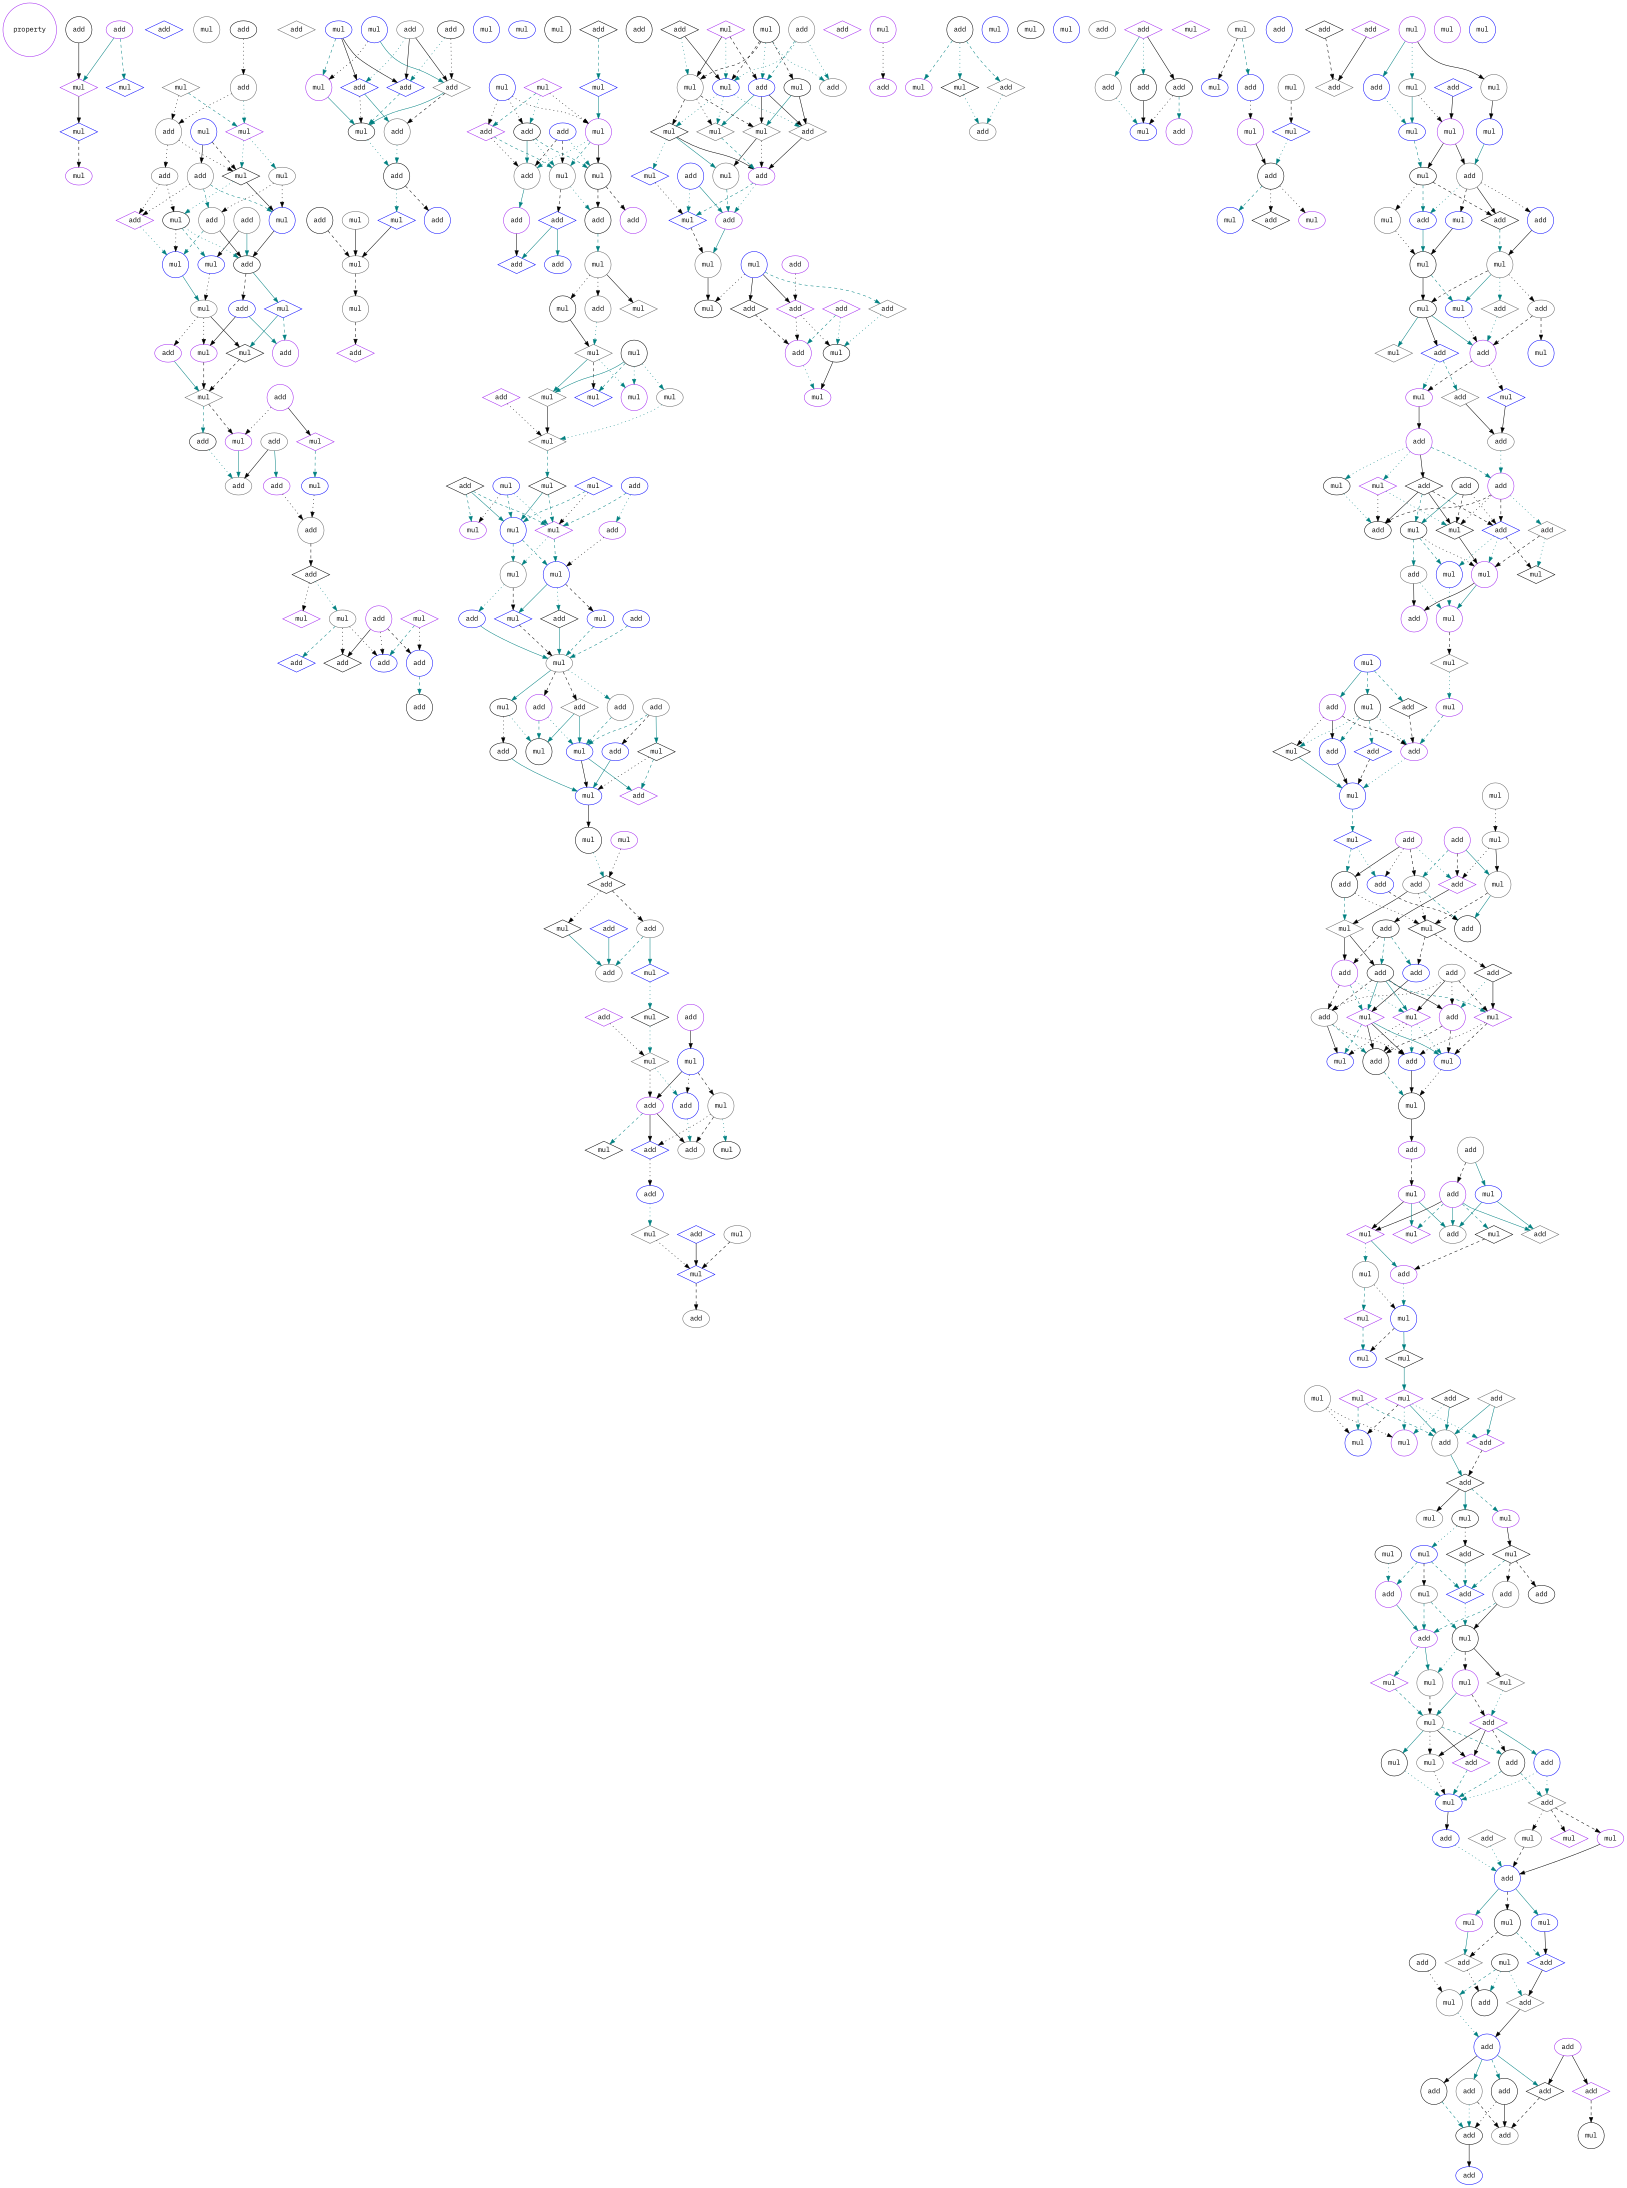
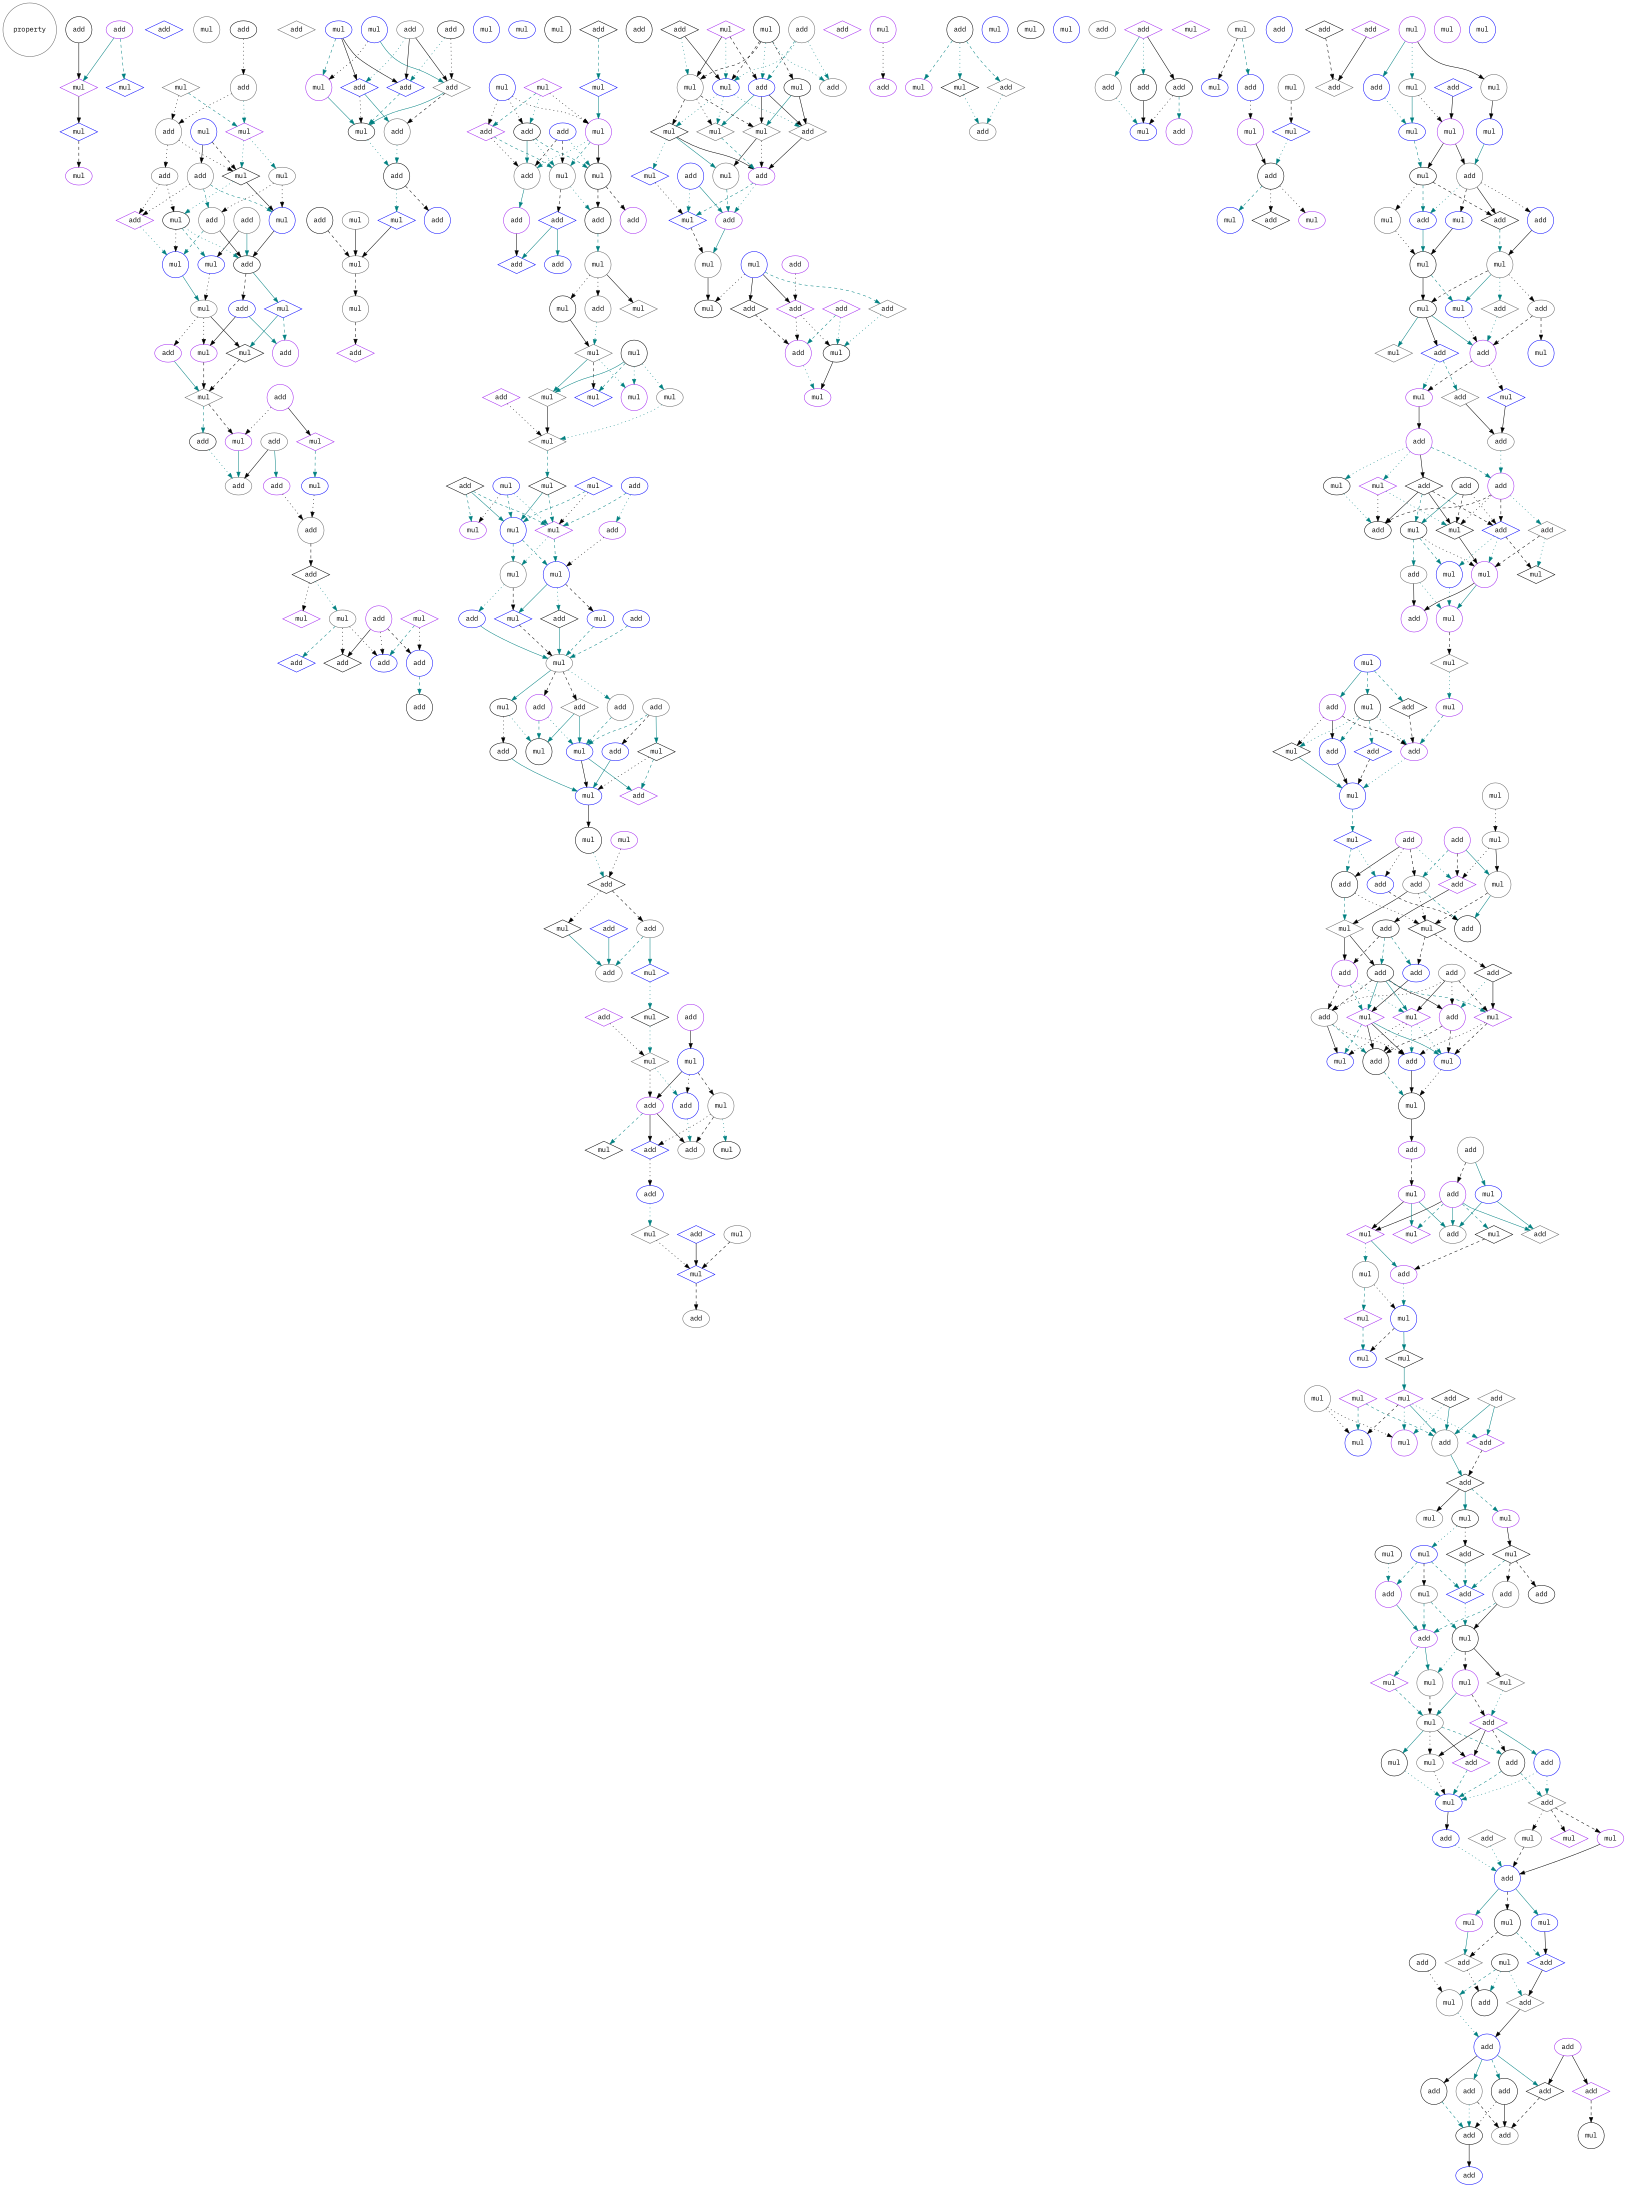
node "property": color purple -> gray40
